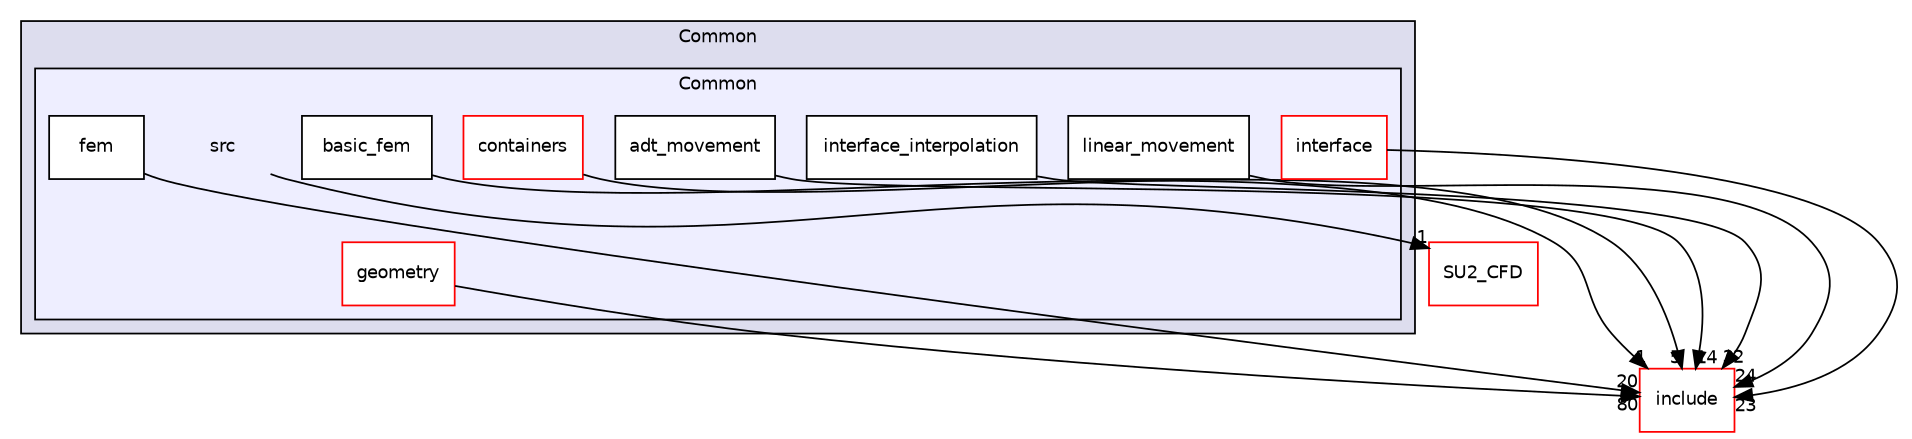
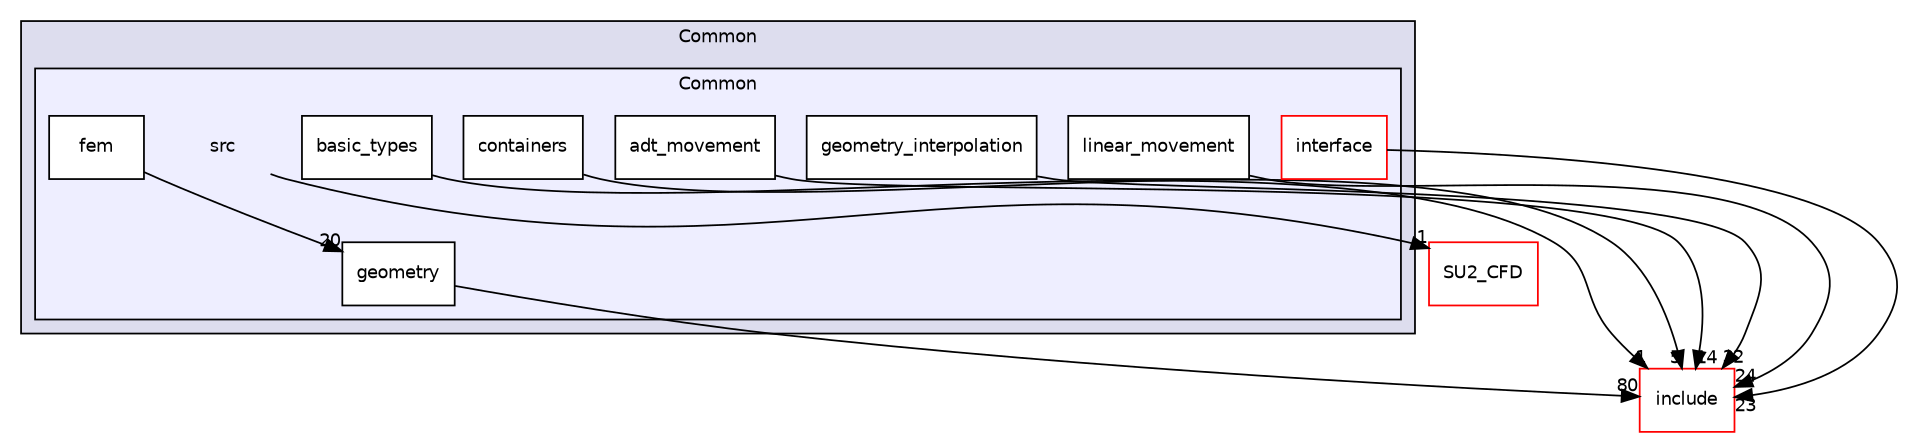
node "basic_fem": label "basic_fem" -> "basic_types"
node "containers": color red -> black
node "interface_interpolation": label "interface_interpolation" -> "geometry_interpolation"
node "geometry": color red -> black
edge "fem" -> "include": now "fem" -> "geometry"
